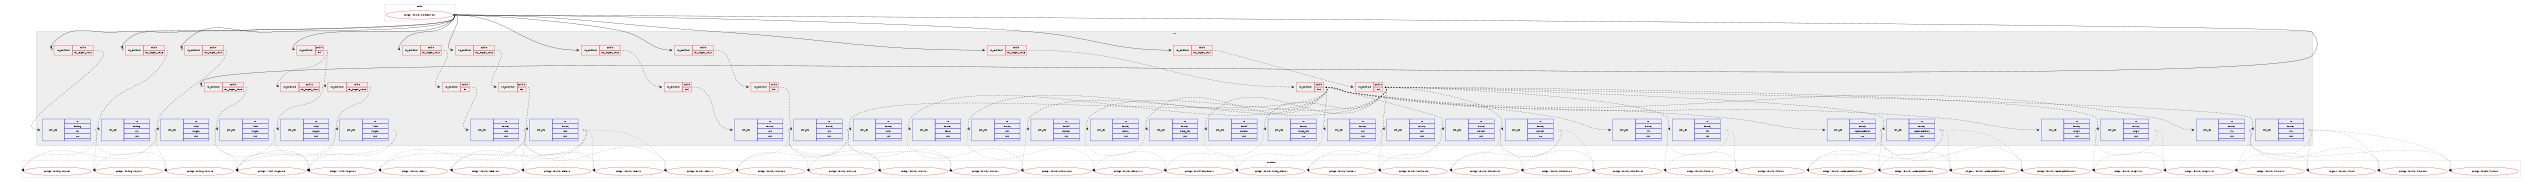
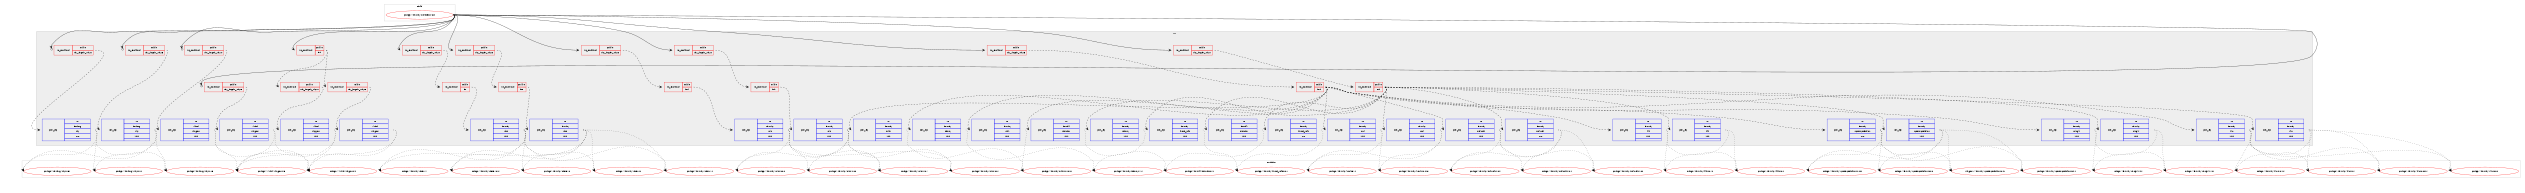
node "rubygems://dev-ruby/slim-4.0.1": label "rubygems://dev-ruby/slim-4.0.1" -> "portage://dev-ruby/slim-4.0.1"
node "portage://dev-test/slim-3.0.9": label "portage://dev-test/slim-3.0.9" -> "portage://dev-ruby/slim-3.0.9"
